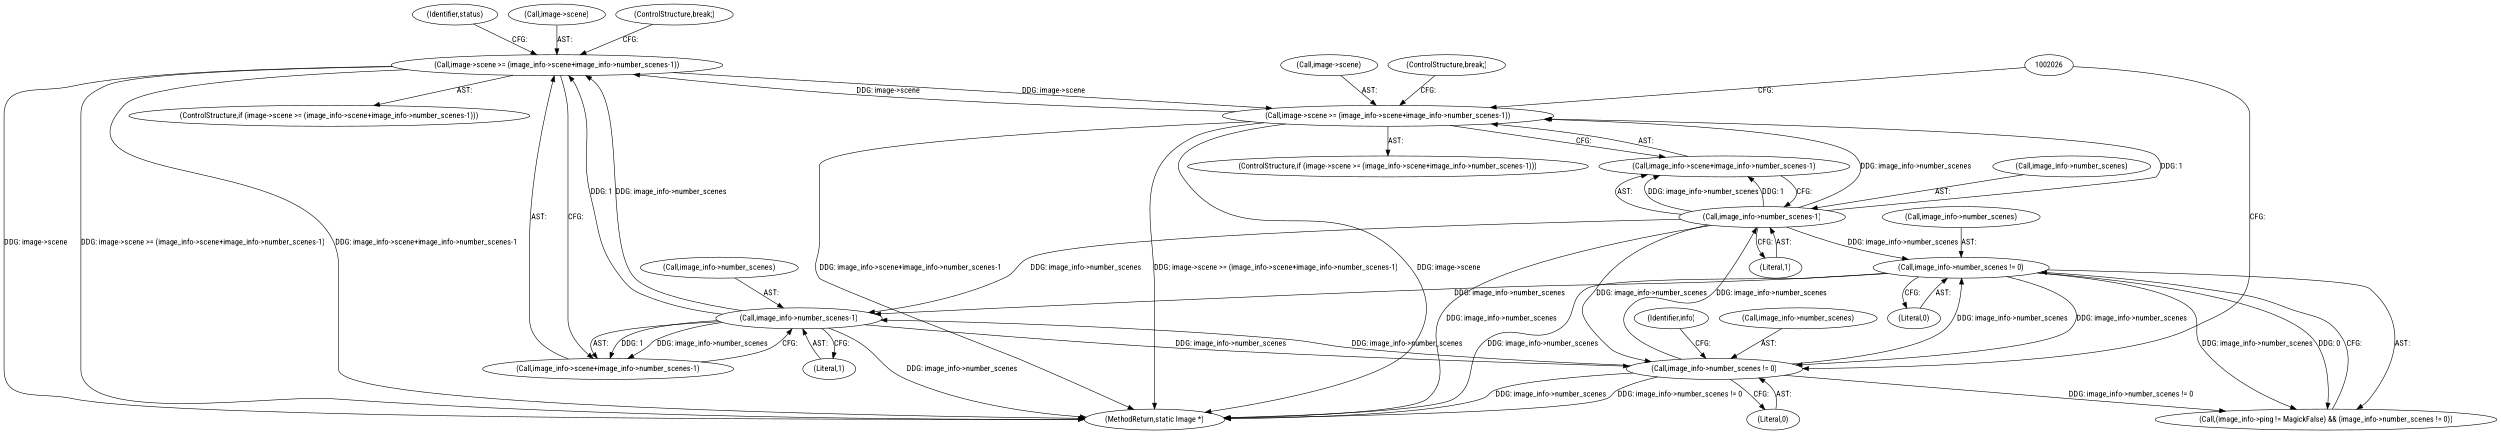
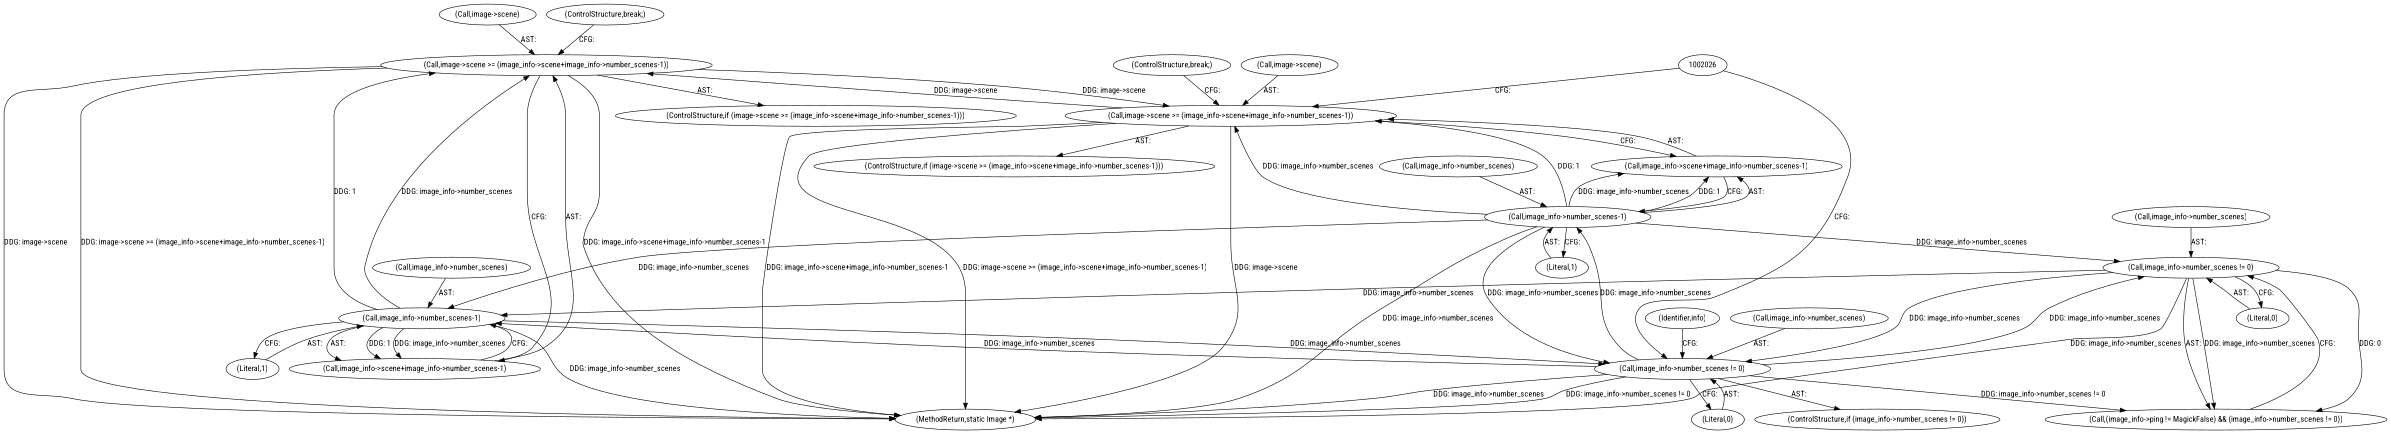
node "(Identifier,status)": removed
node "(ControlStructure,if (image_info->number_scenes != 0))": added
